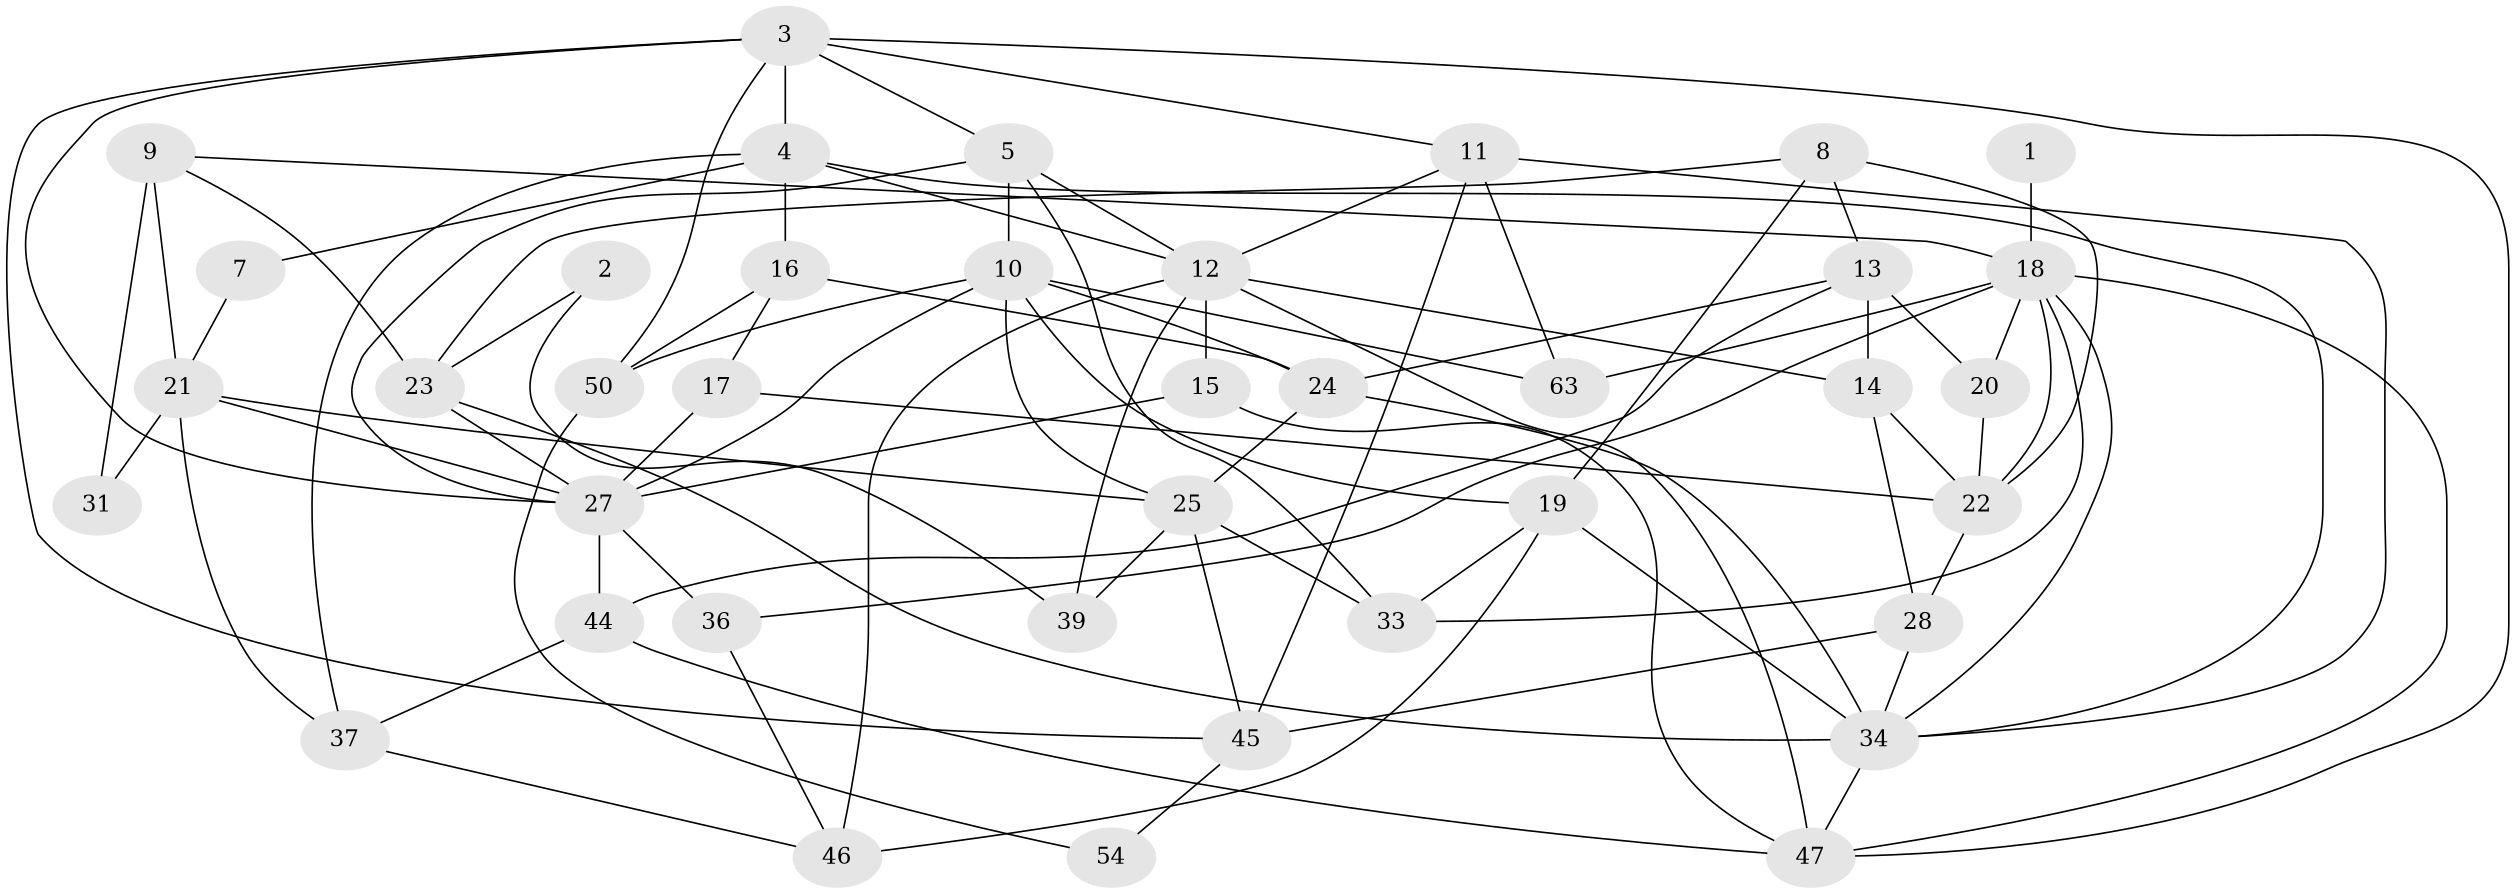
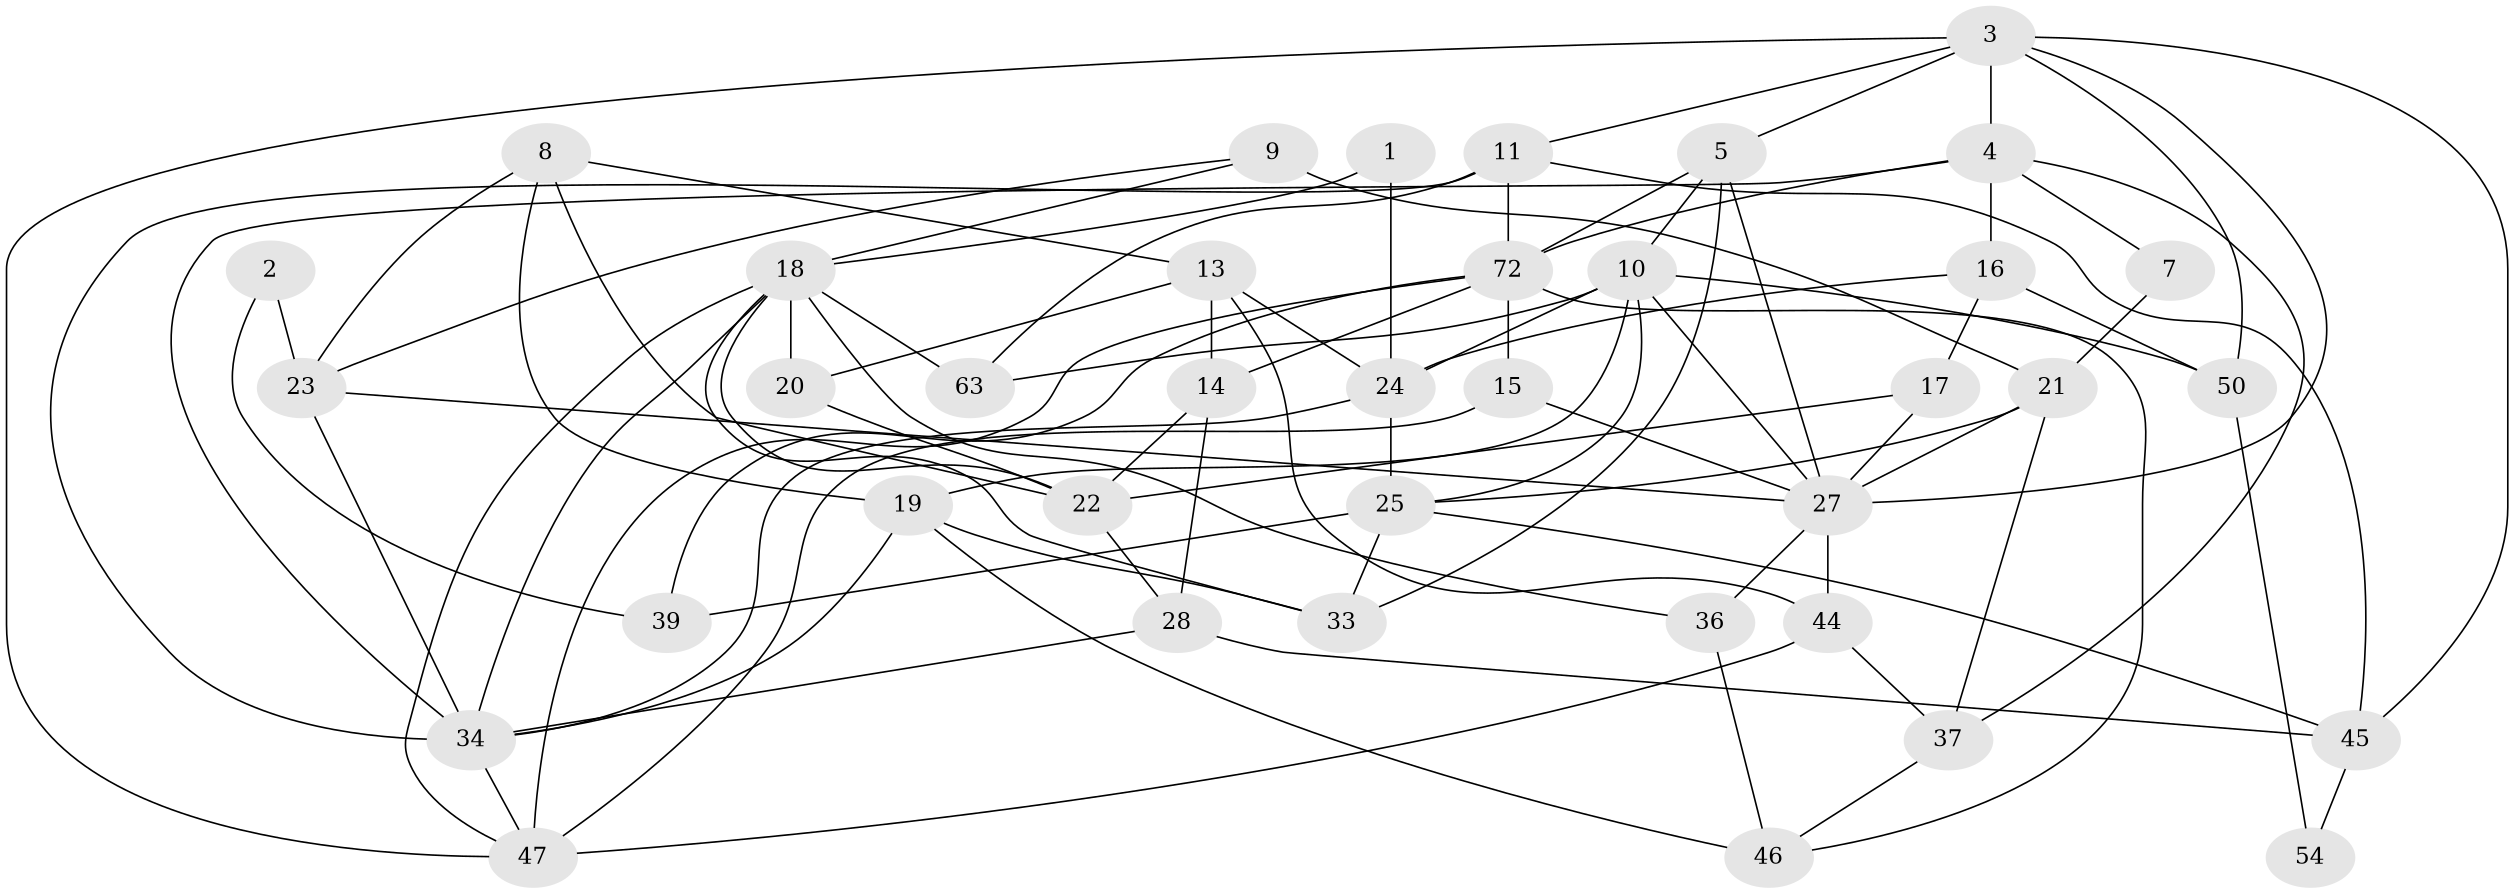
node "12": label "12" -> "72"
edge "1" -- "24": added
node "31": removed
